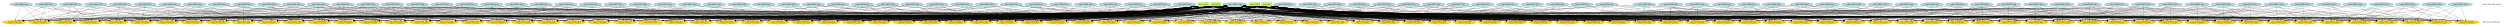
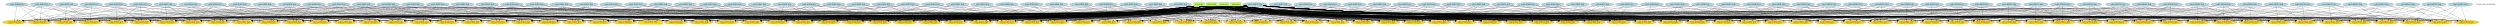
node "robot-at($x1, $y1)": added
node "Next State and Reward": removed
